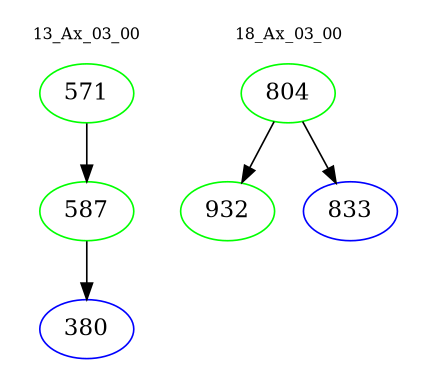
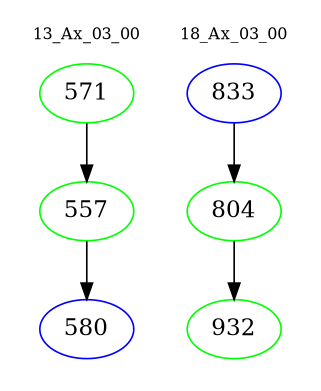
edge "804" -> "833": reversed
node "587": label "587" -> "557"
node "380": label "380" -> "580"
